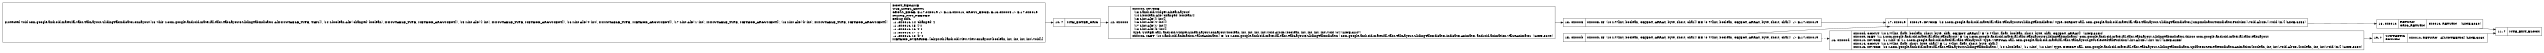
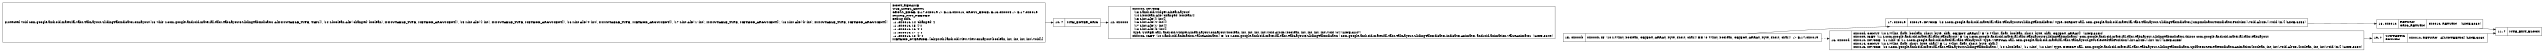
node "13: 0x0005": removed
